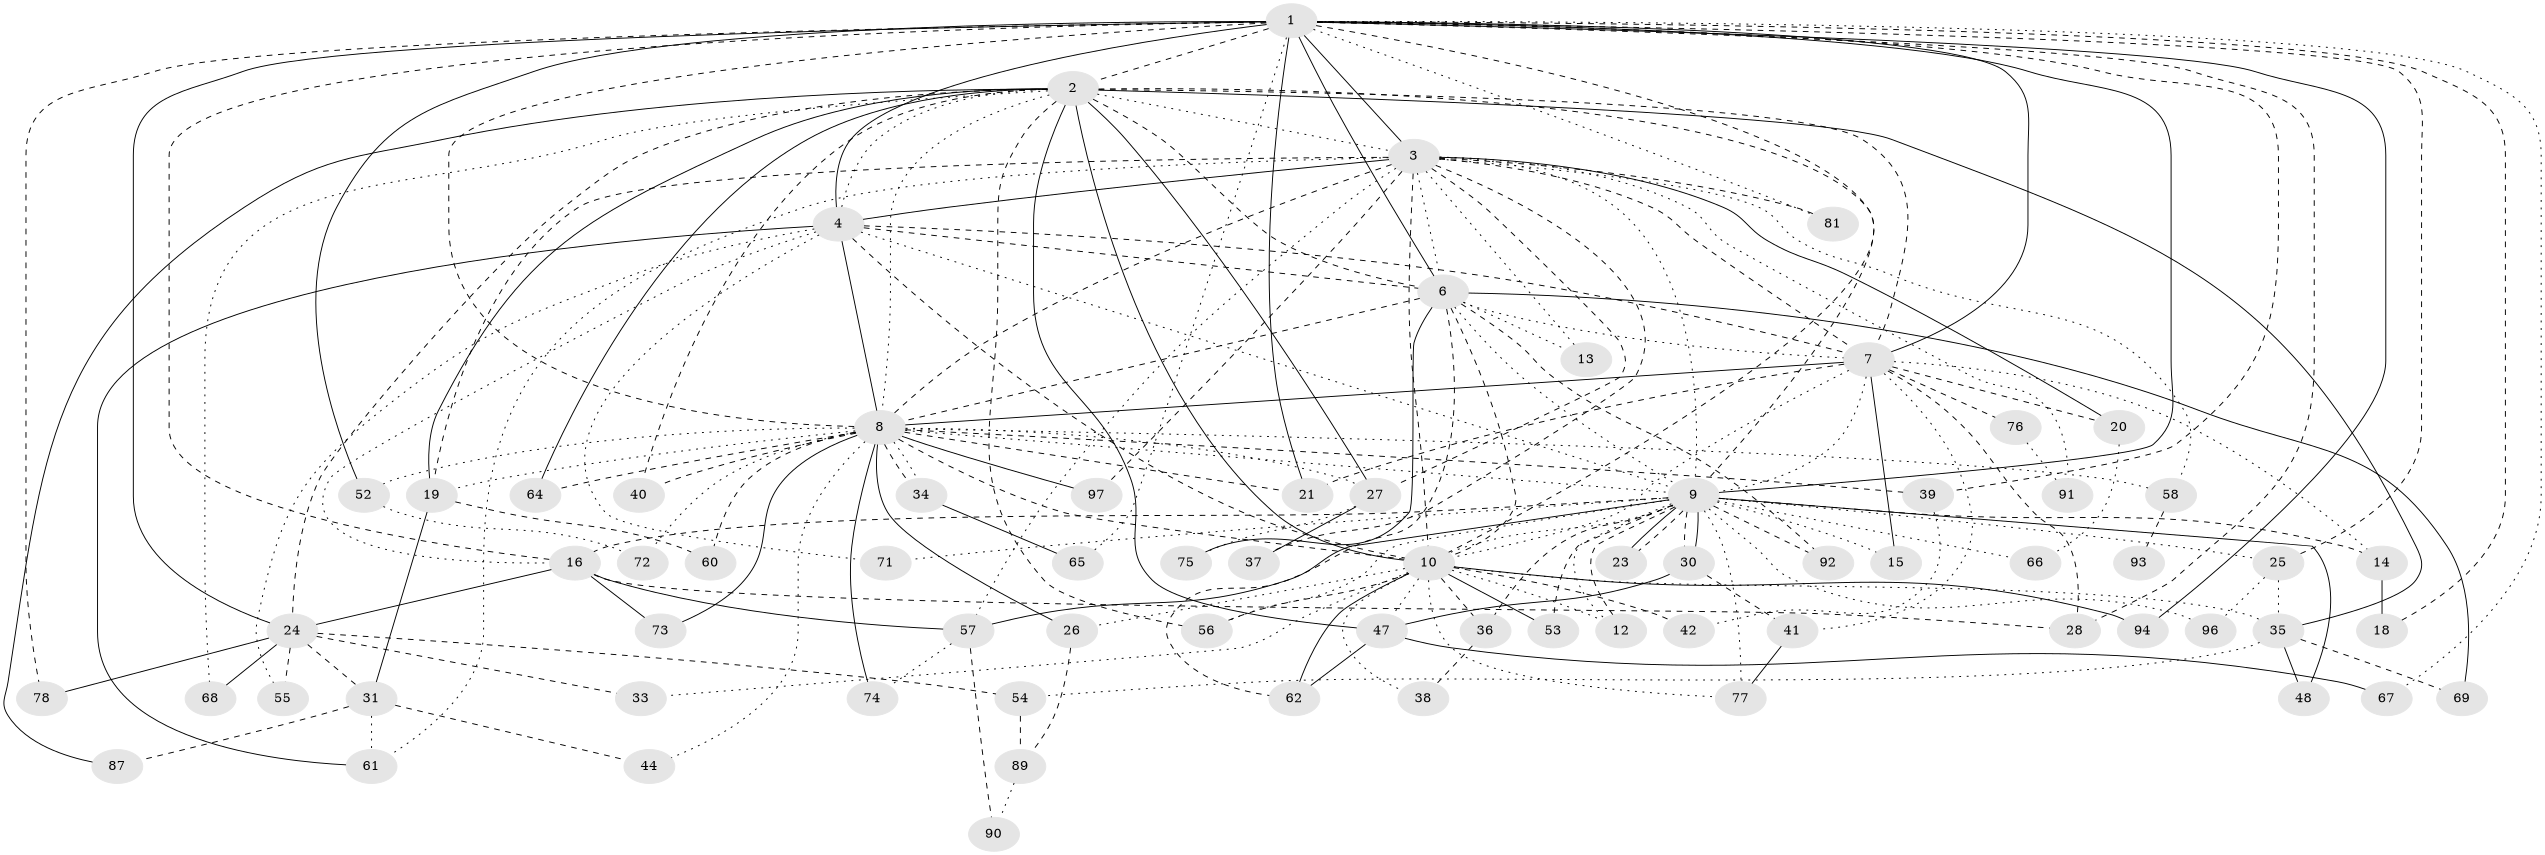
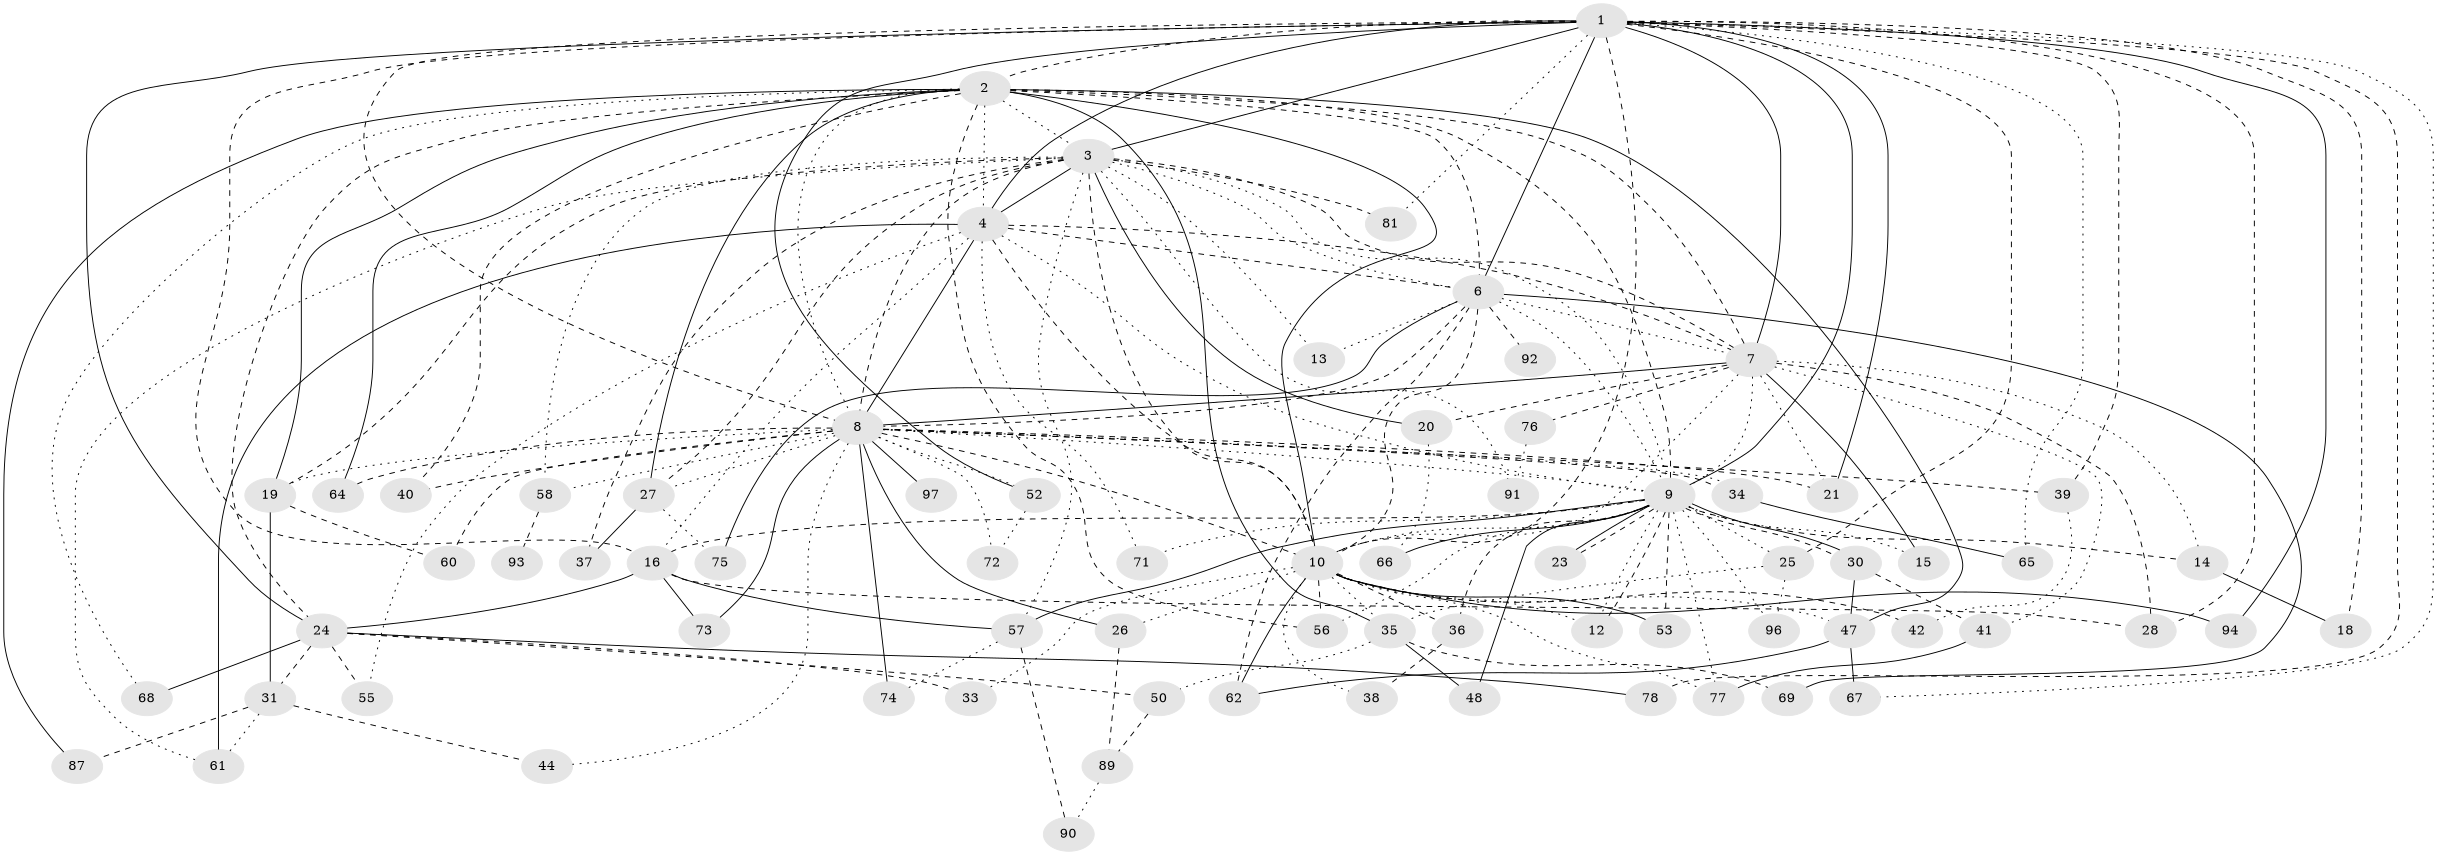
edge "3" -- "97": removed
edge "7" -- "21": style dashed -> dotted
edge "9" -- "92": removed
edge "9" -- "66": style dotted -> solid
node "54": label "54" -> "50"
